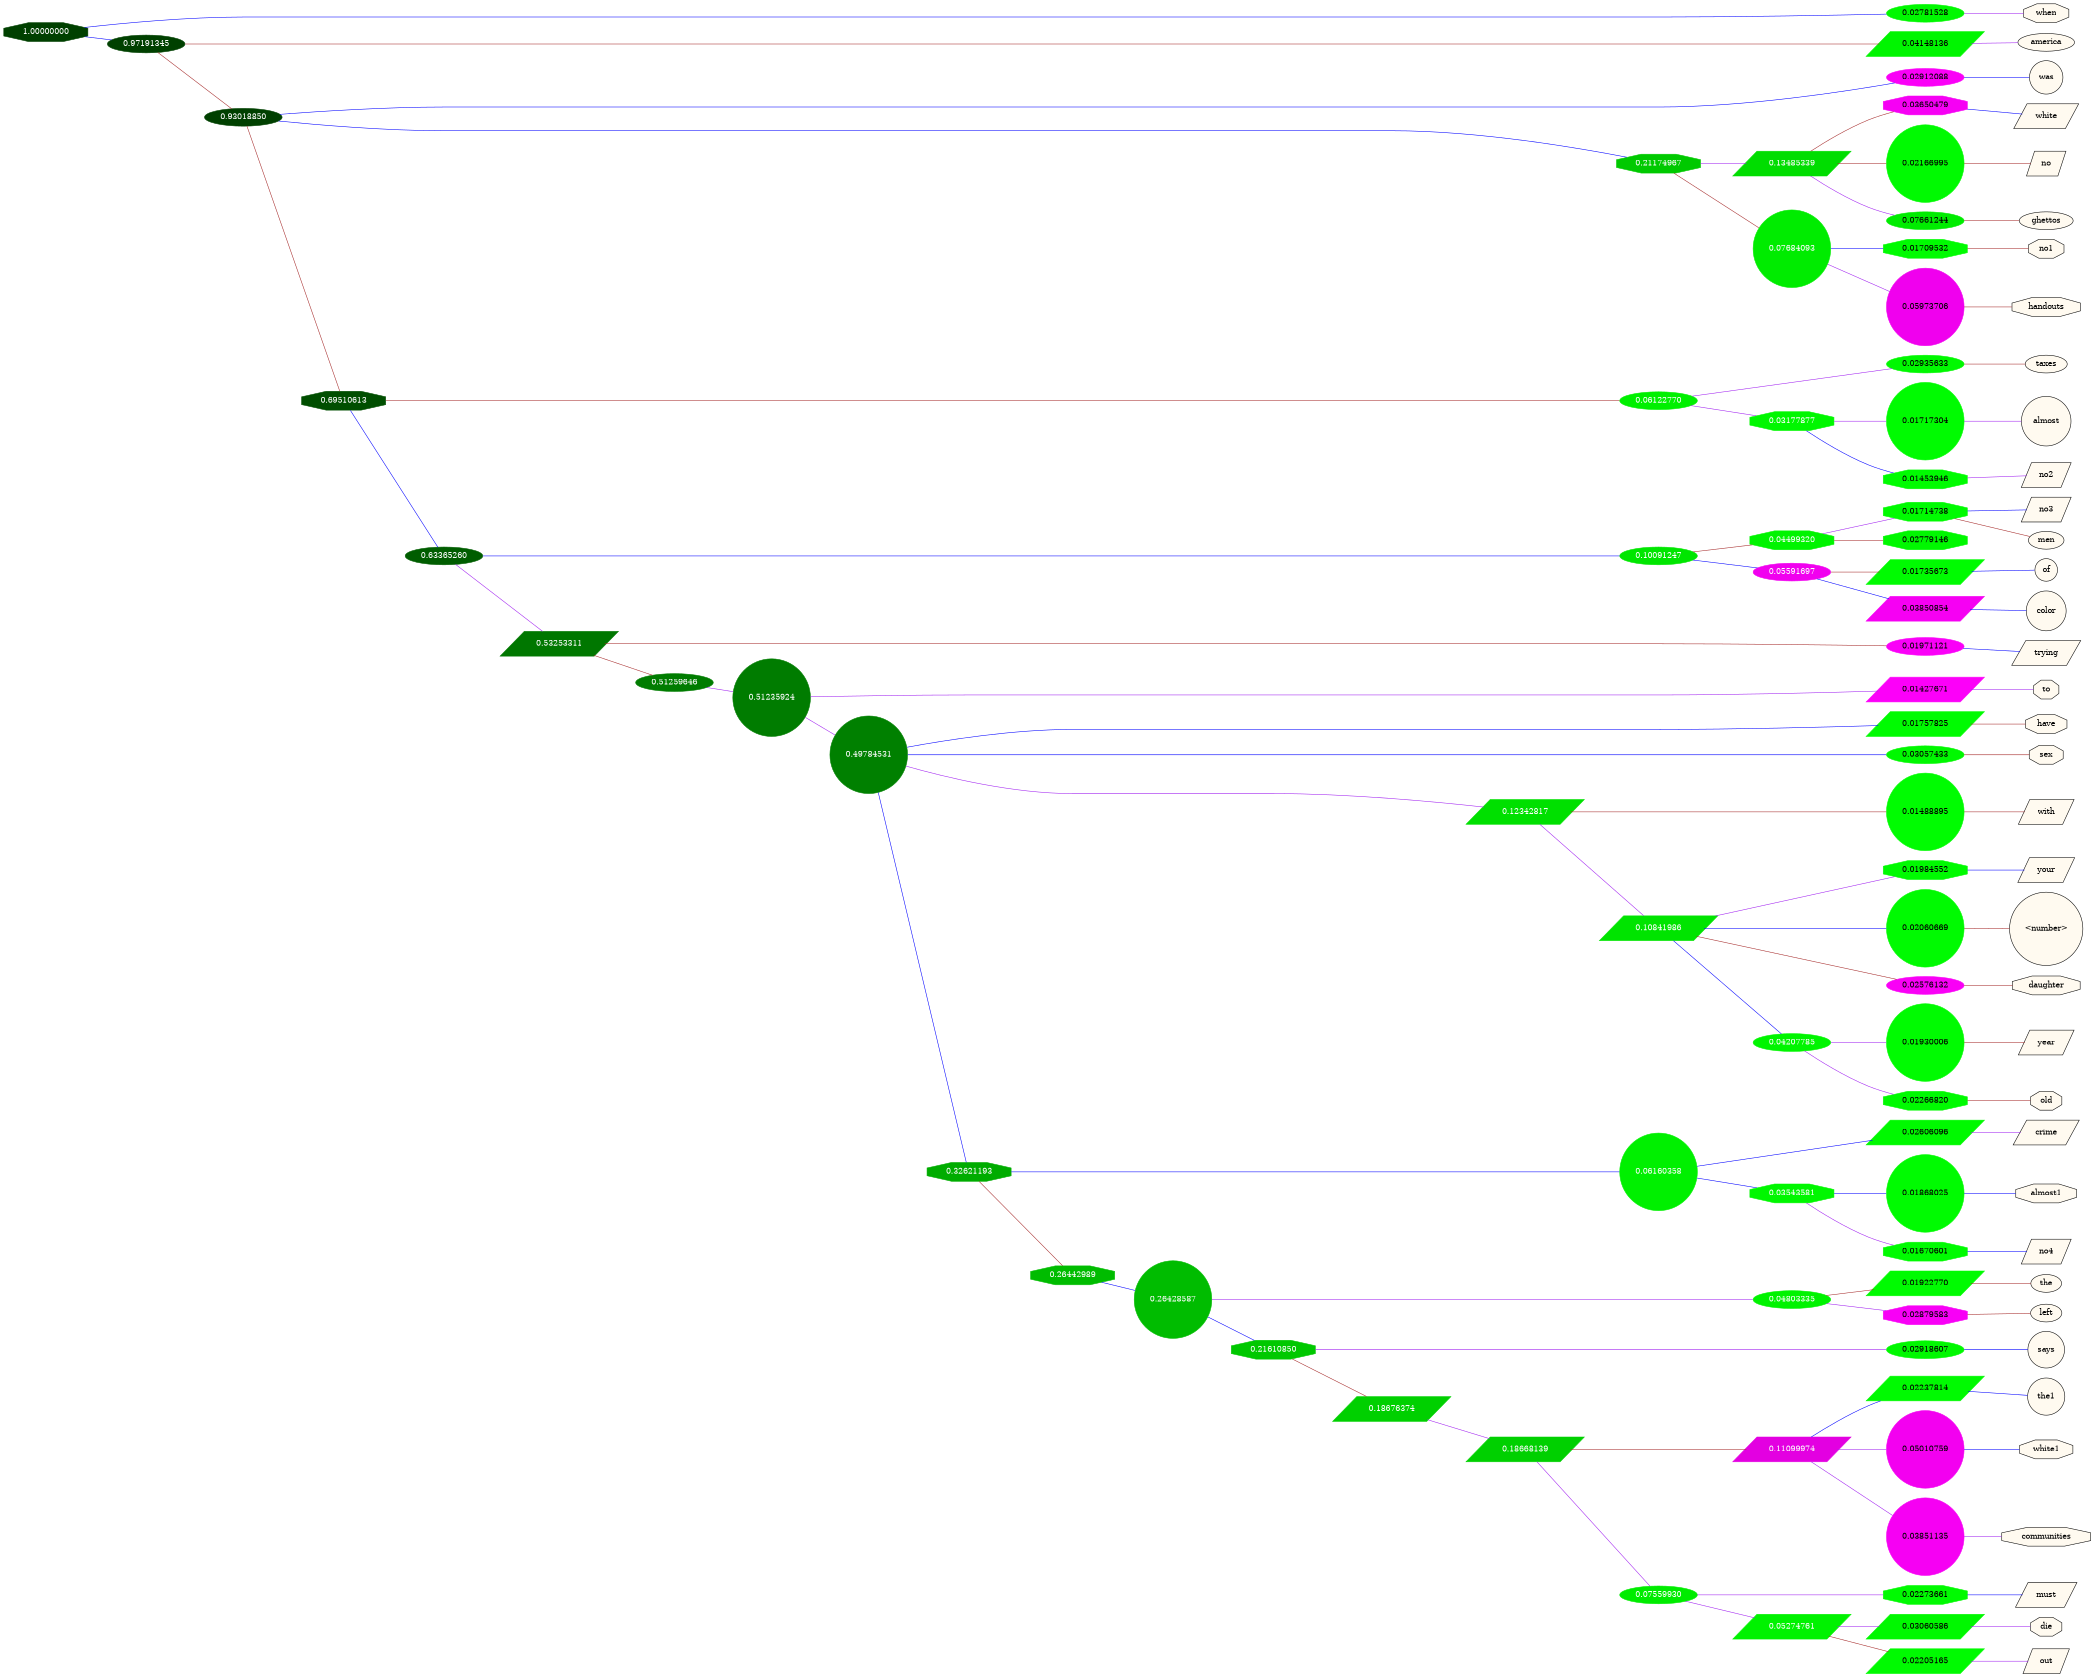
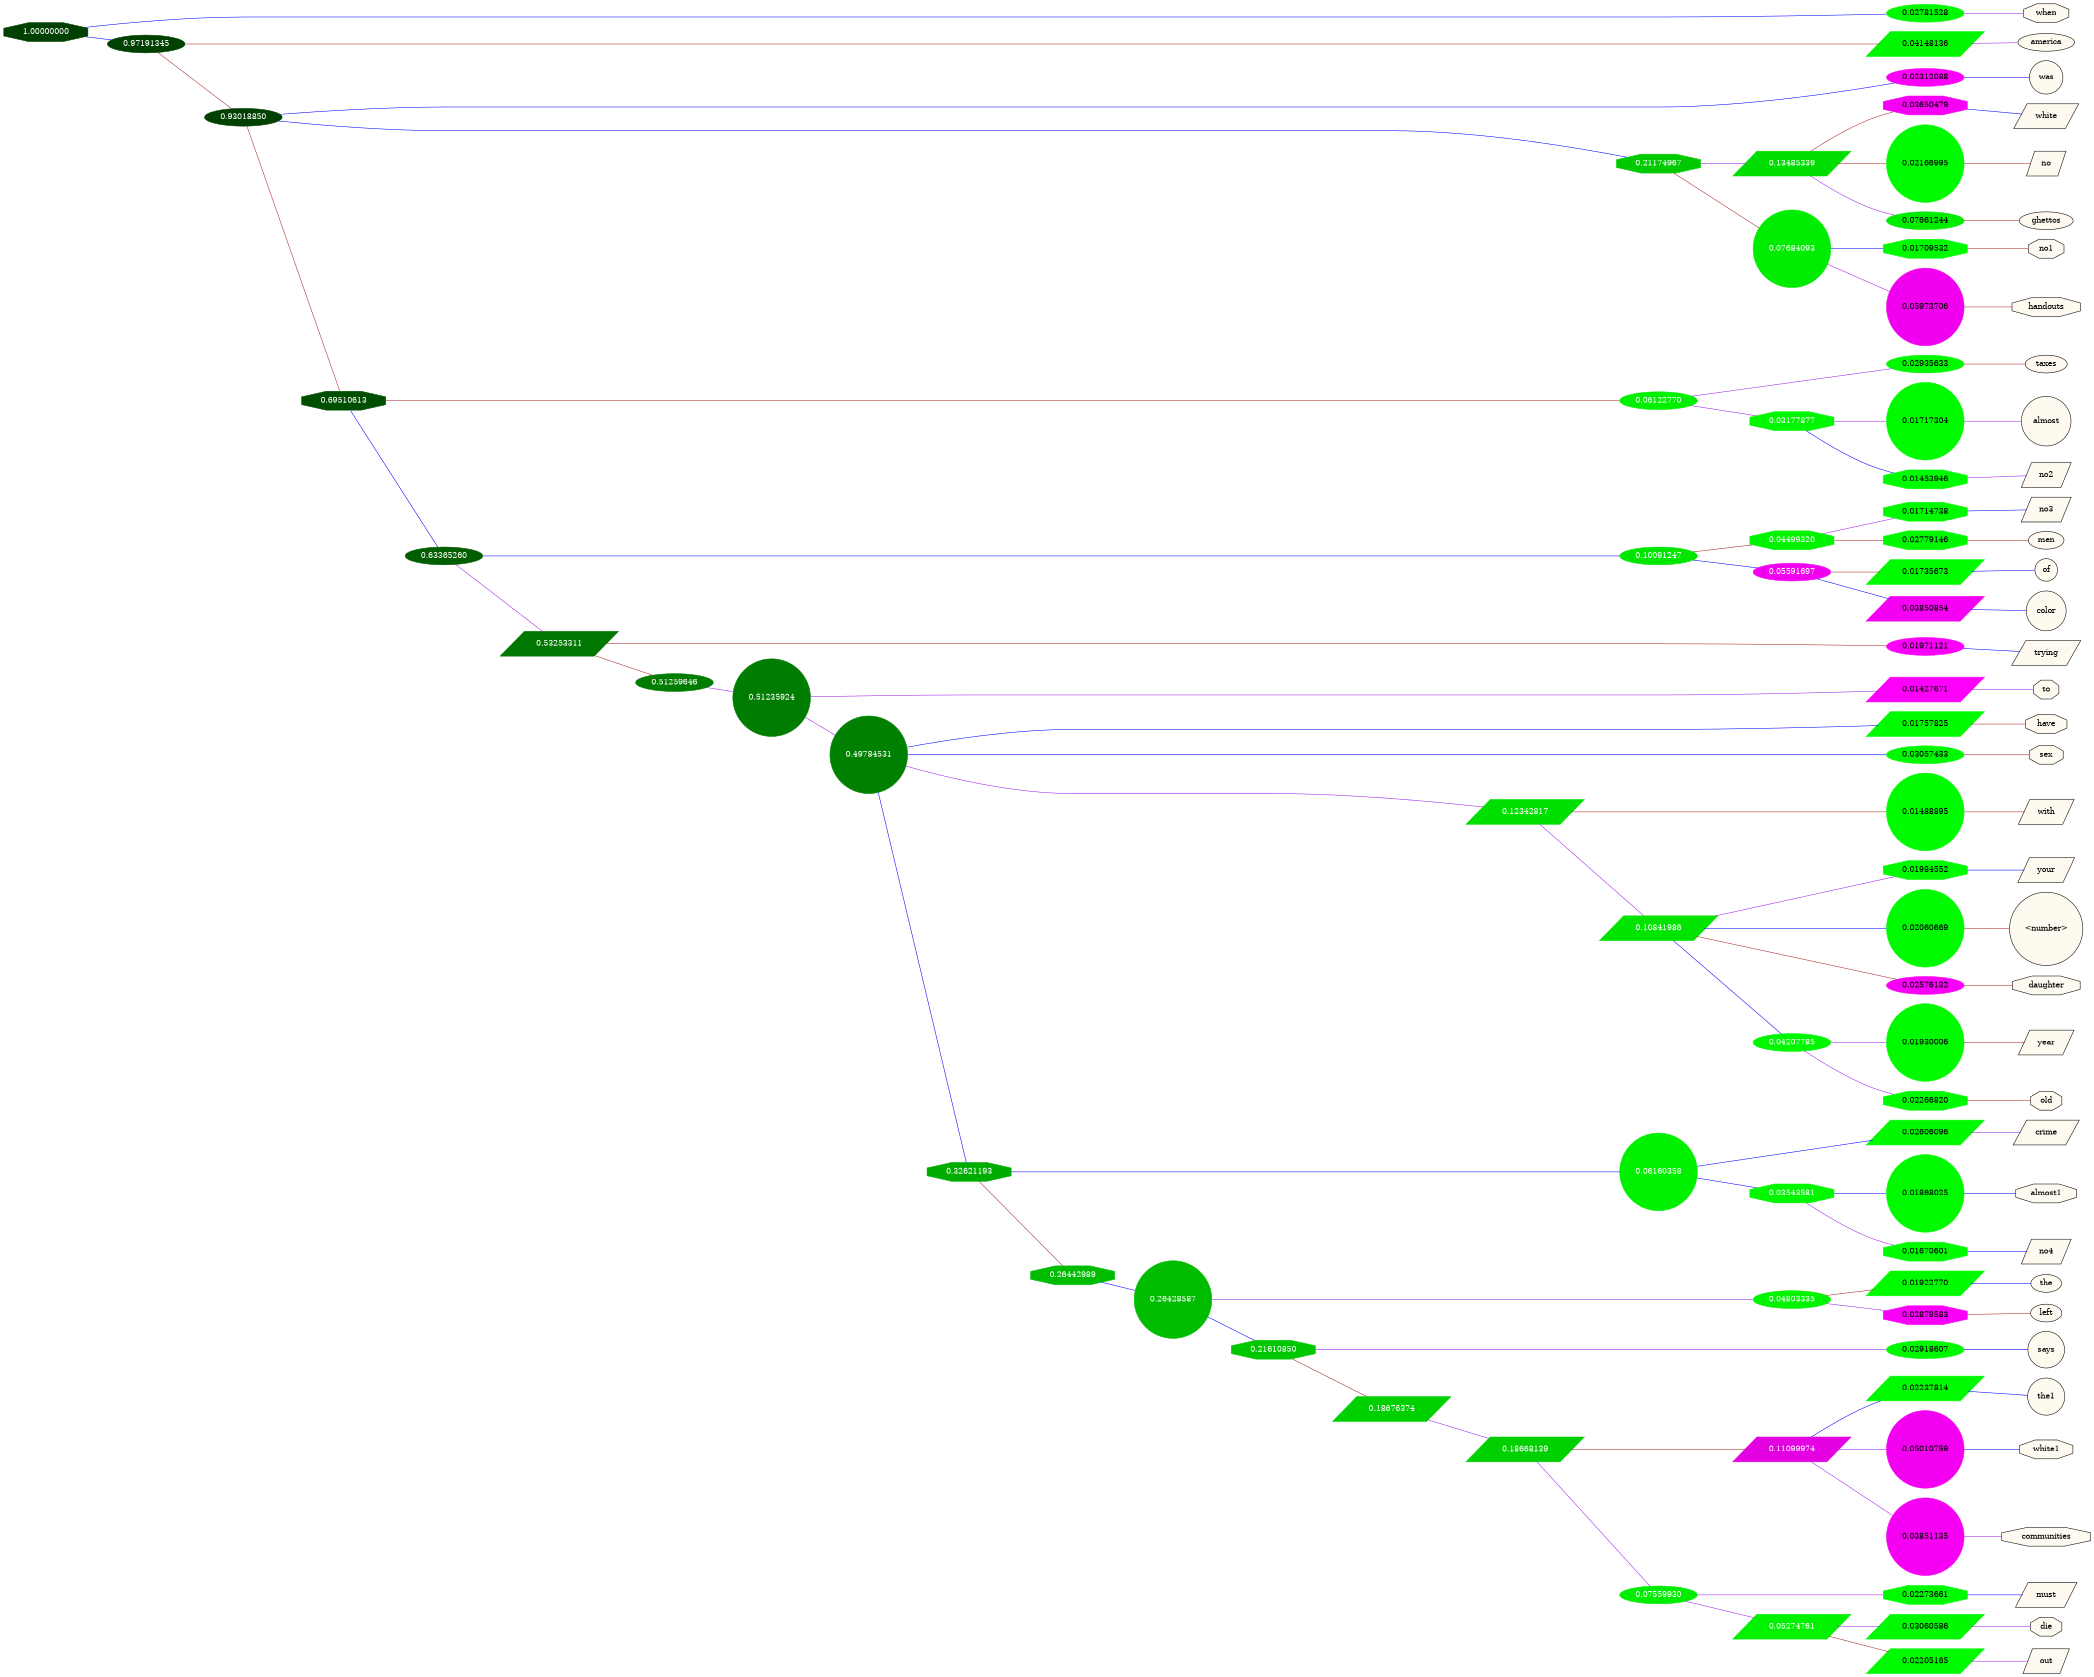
node "0.02912088": label "0.02912088" -> "0.02312088"
edge "0.01714738" -- "men": now "0.02779146" -- "men"
edge "0.01922770" -- "the": color brown -> blue
